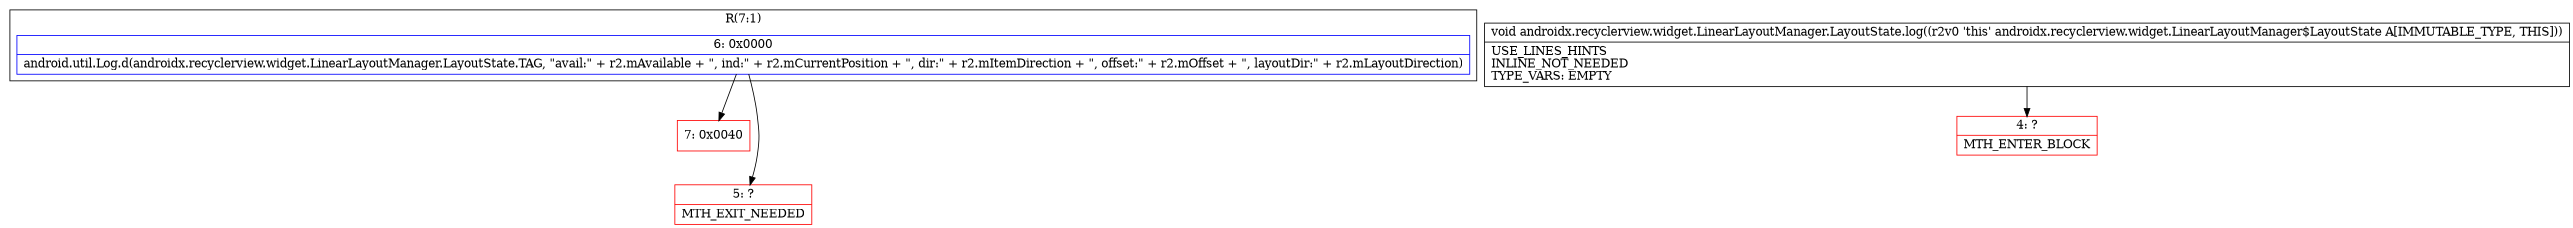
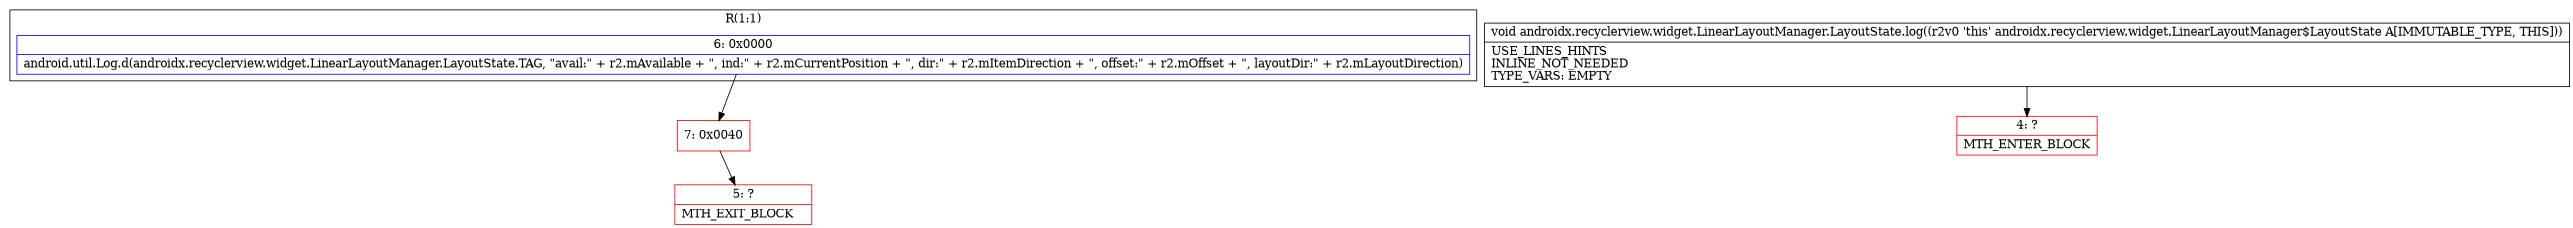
cluster "R(7:1)": label "R(7:1)" -> "R(1:1)"
edge "6: 0x0000" -> "5: ?": now "7: 0x0040" -> "5: ?"
node "5: ?": text "MTH_EXIT_NEEDED" -> "MTH_EXIT_BLOCK"
